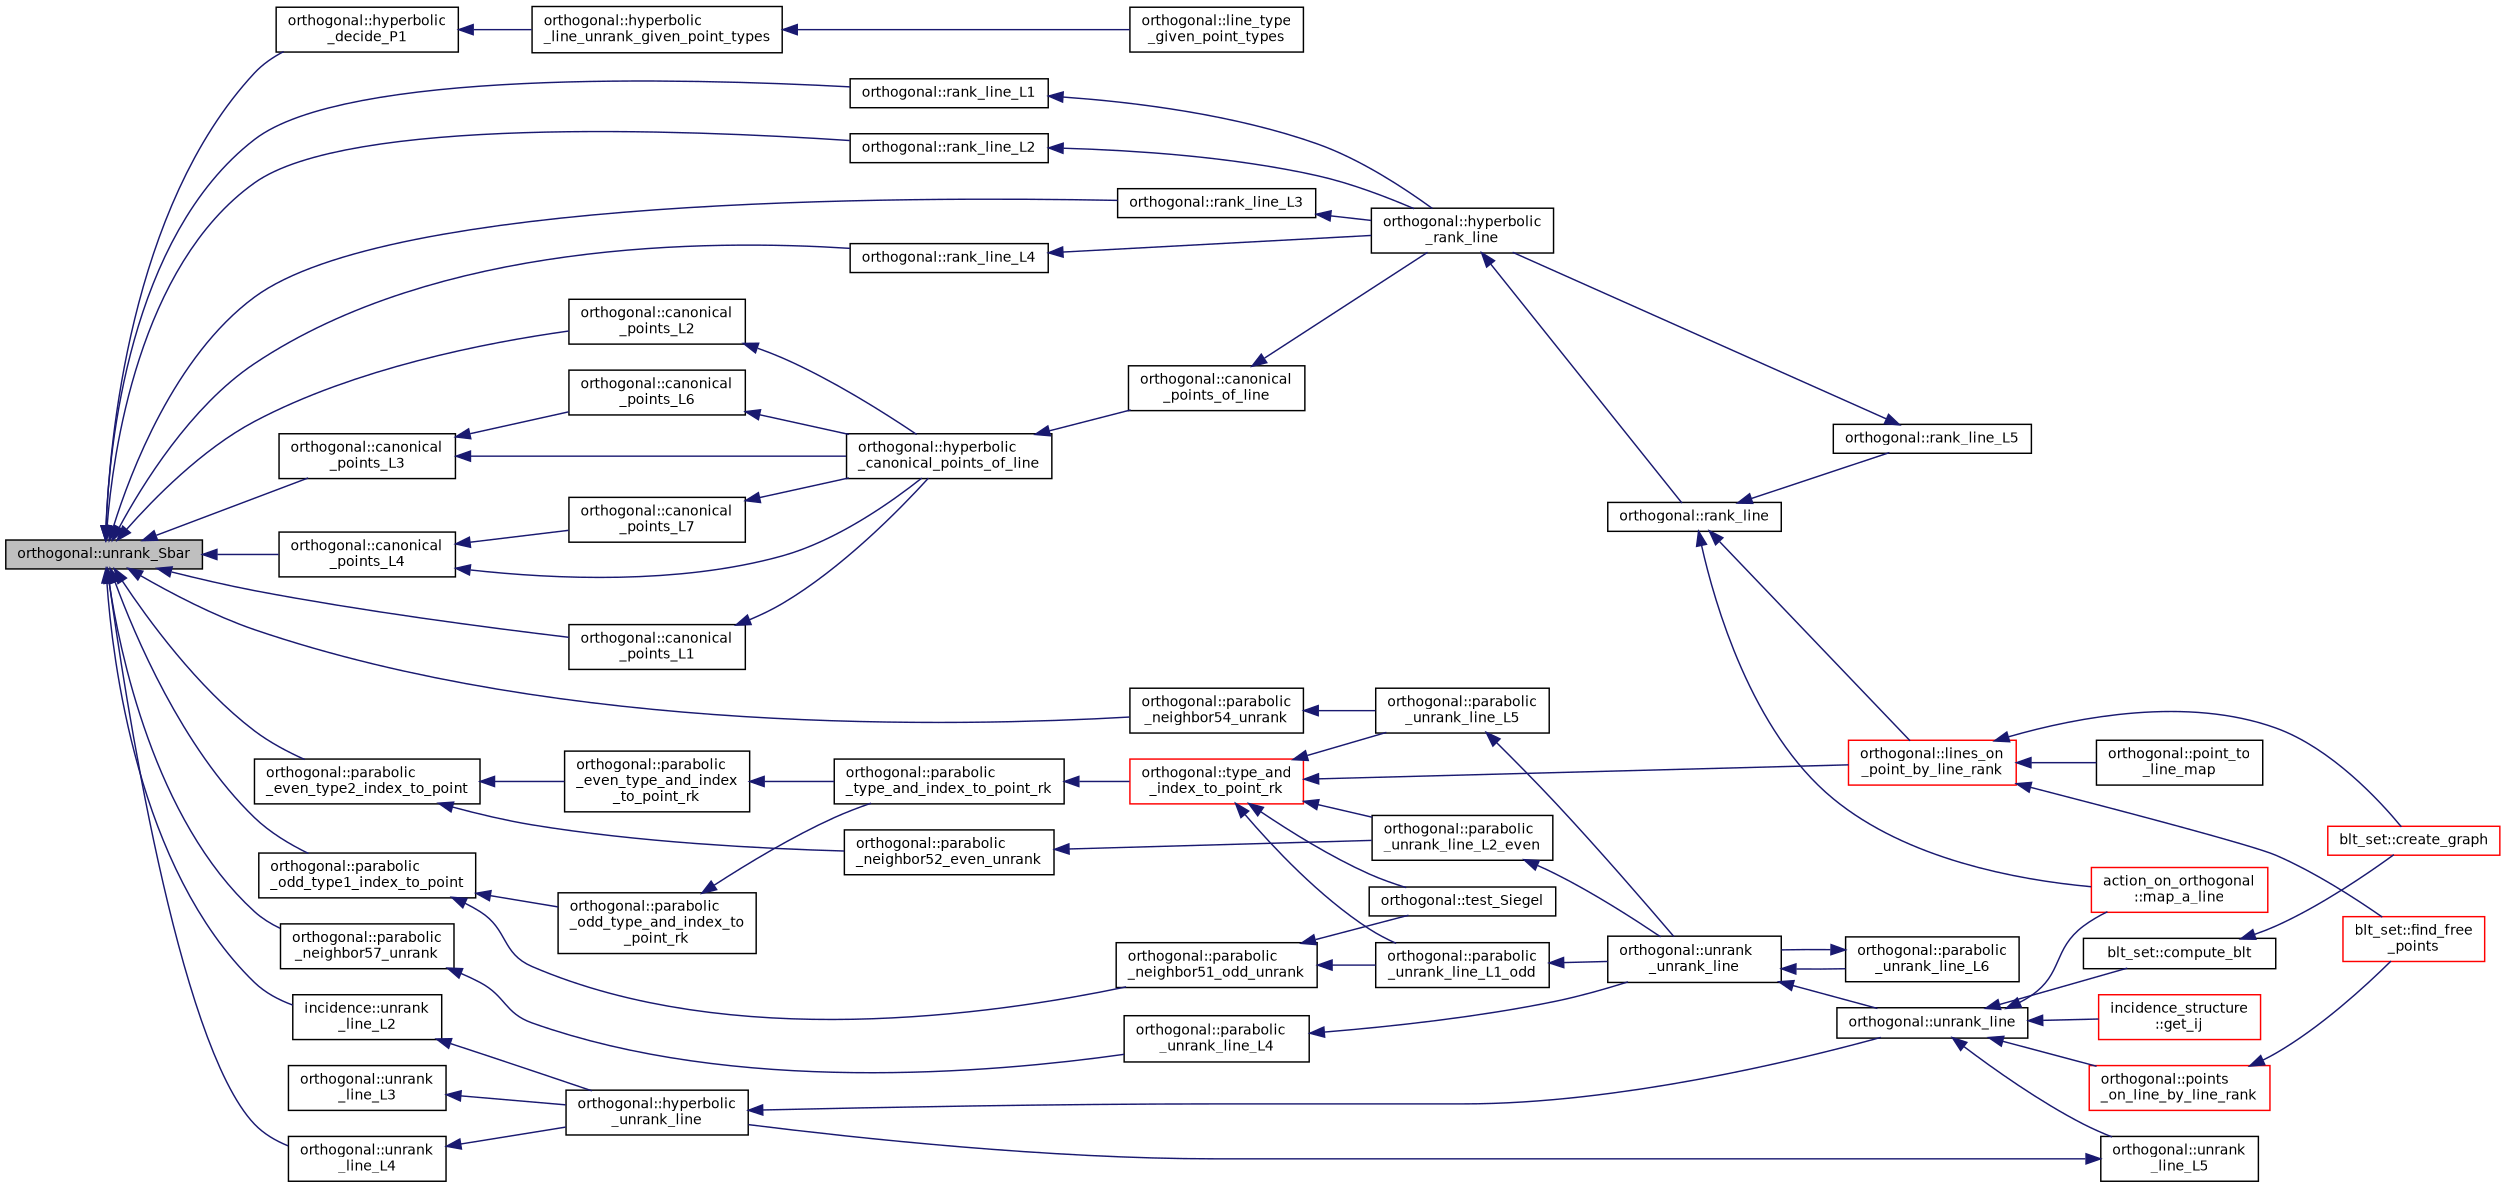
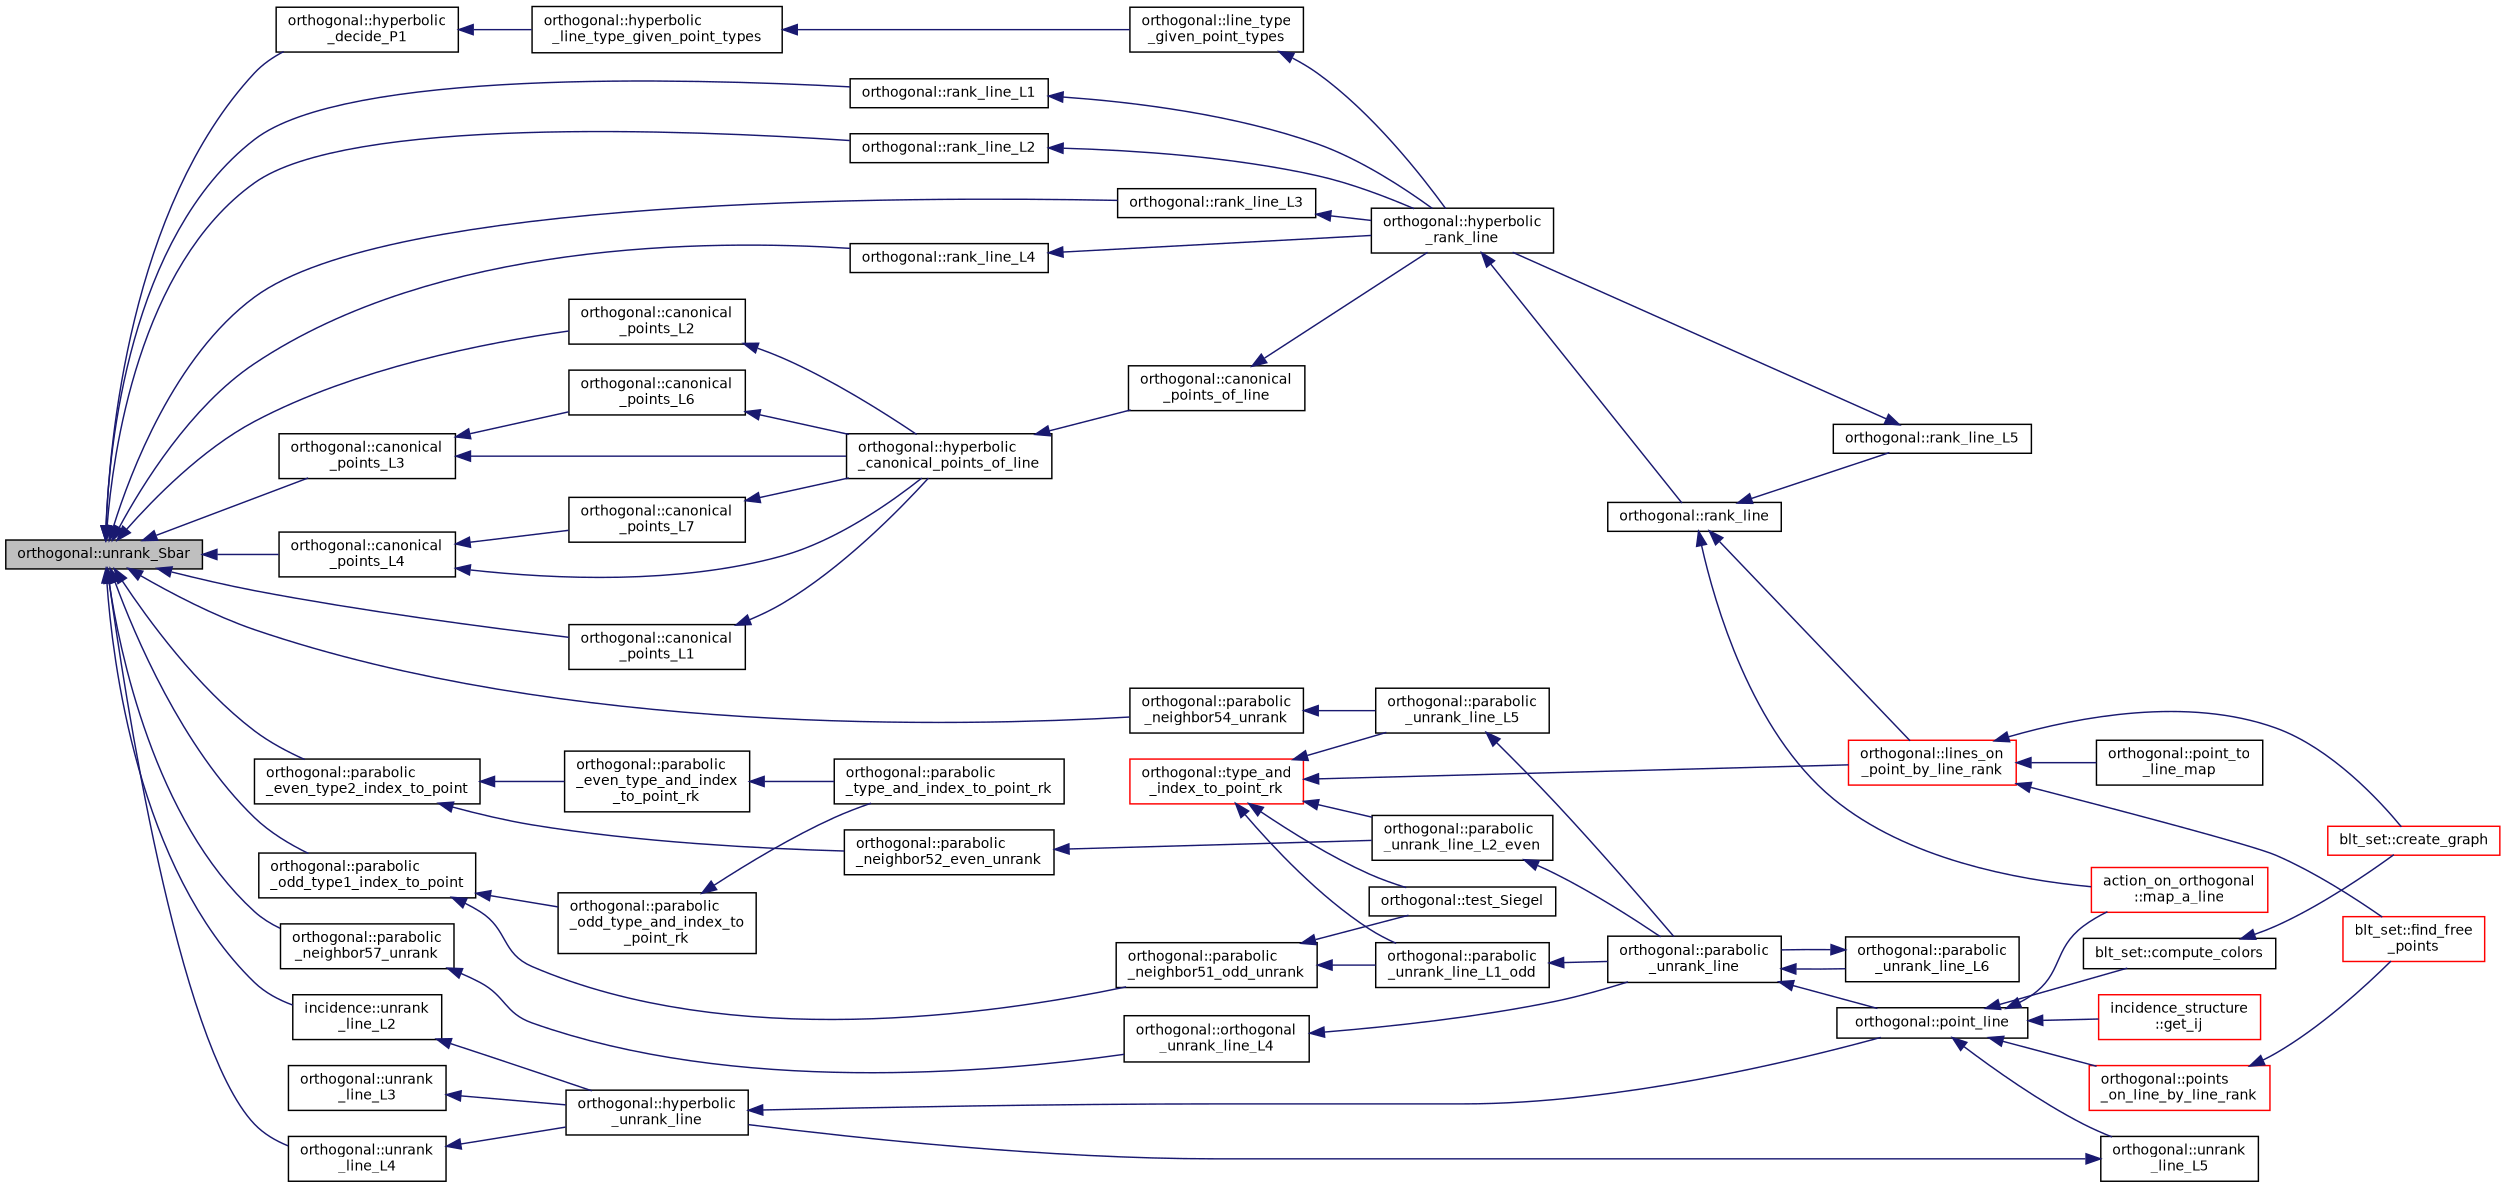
node "orthogonal::hyperbolic _line_unrank_given_point_types": label "orthogonal::hyperbolic _line_unrank_given_point_types" -> "orthogonal::hyperbolic _line_type_given_point_types"
edge "orthogonal::hyperbolic _rank_line" -> "orthogonal::line_type _given_point_types": added
edge "orthogonal::type_and _index_to_point_rk" -> "orthogonal::parabolic _type_and_index_to_point_rk": removed
node "blt_set::compute_blt": label "blt_set::compute_blt" -> "blt_set::compute_colors"
node "orthogonal::unrank _unrank_line": label "orthogonal::unrank _unrank_line" -> "orthogonal::parabolic _unrank_line"
node "orthogonal::unrank_line": label "orthogonal::unrank_line" -> "orthogonal::point_line"
node "orthogonal::parabolic _unrank_line_L4": label "orthogonal::parabolic _unrank_line_L4" -> "orthogonal::orthogonal _unrank_line_L4"
